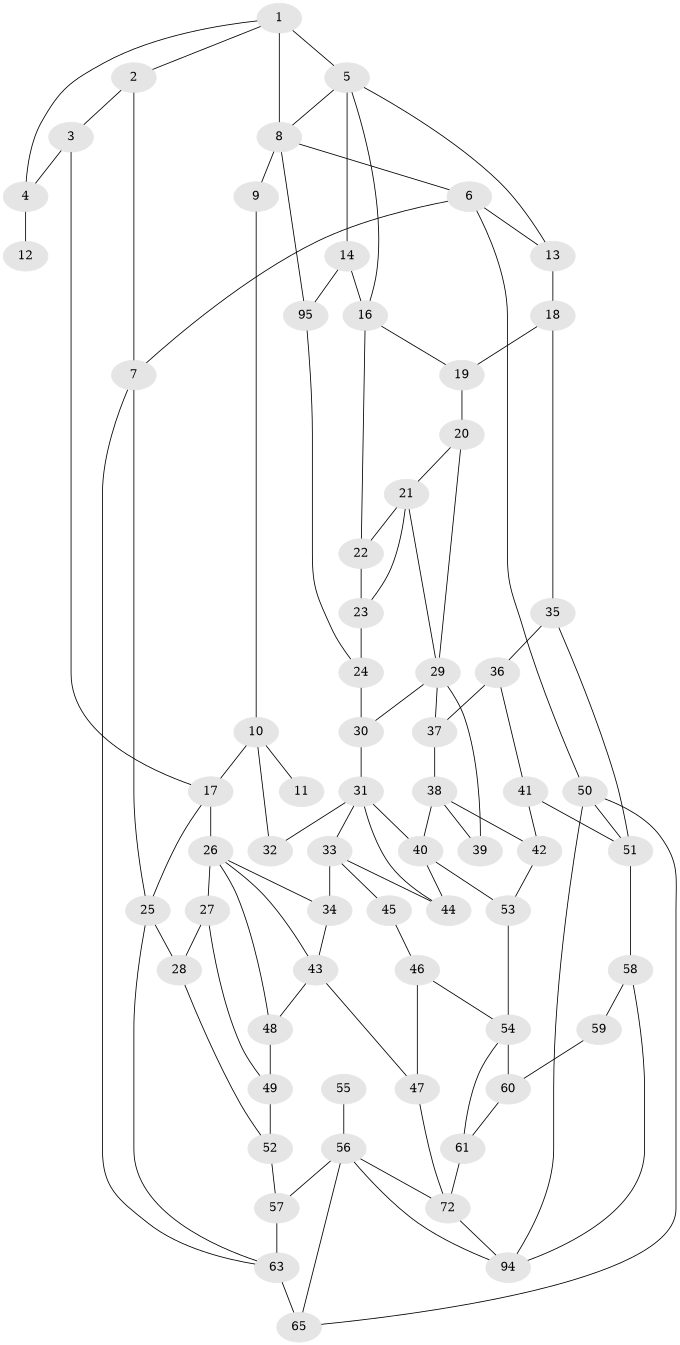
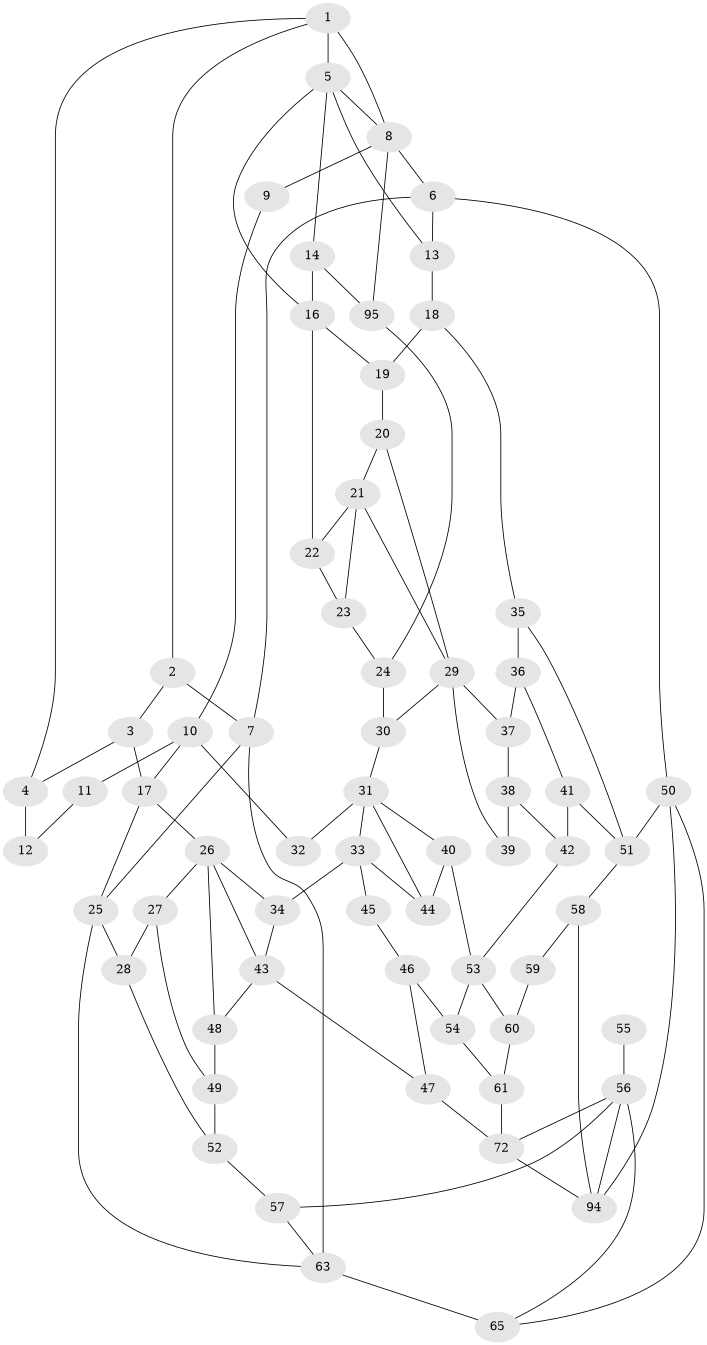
edge "11" -- "12": added
edge "38" -- "40": removed
edge "54" -- "60": now "53" -- "60"
